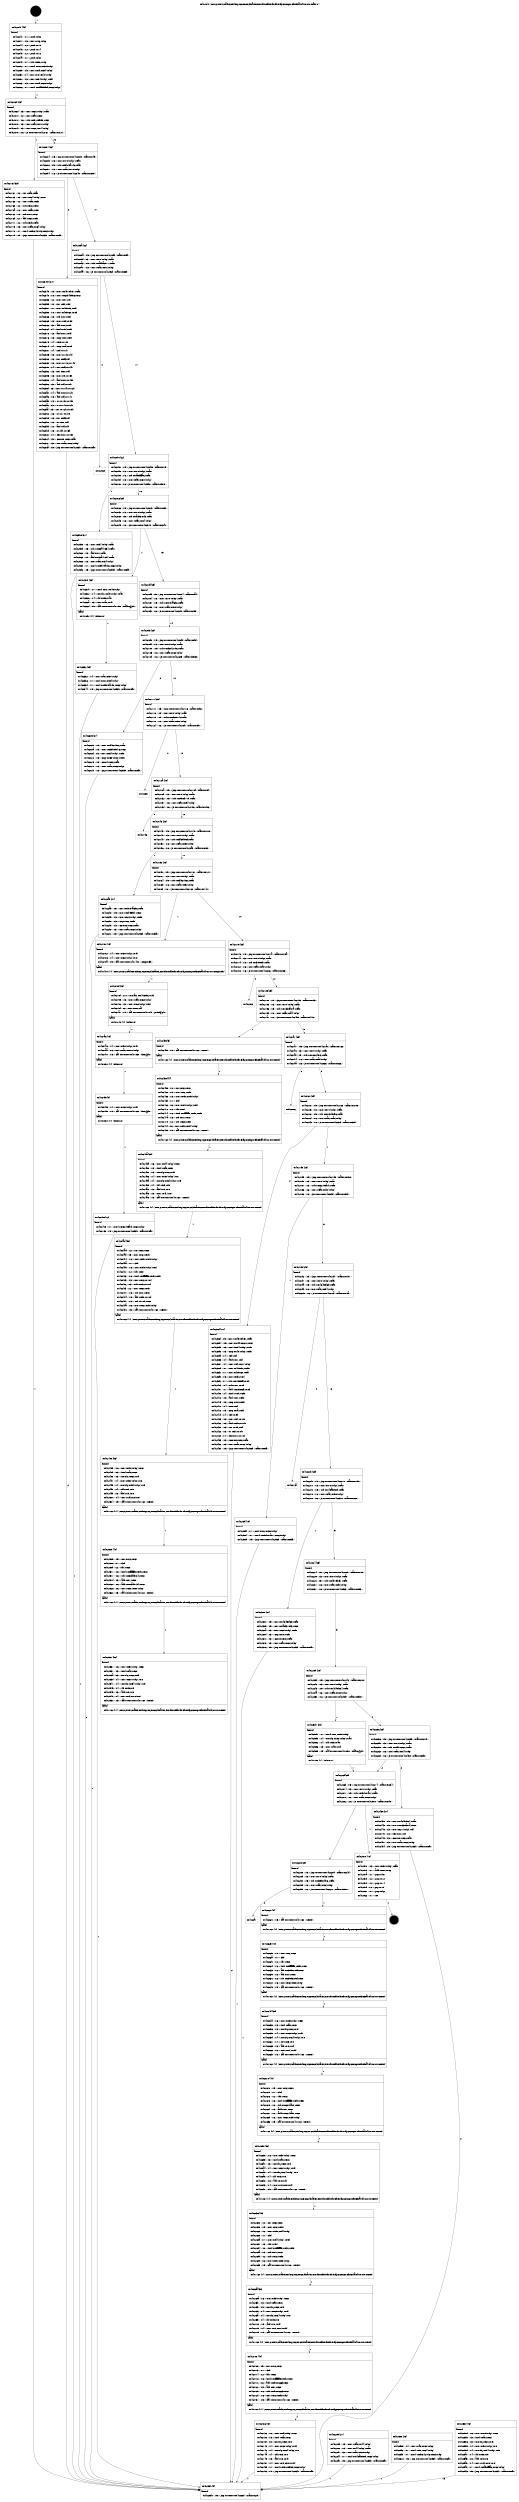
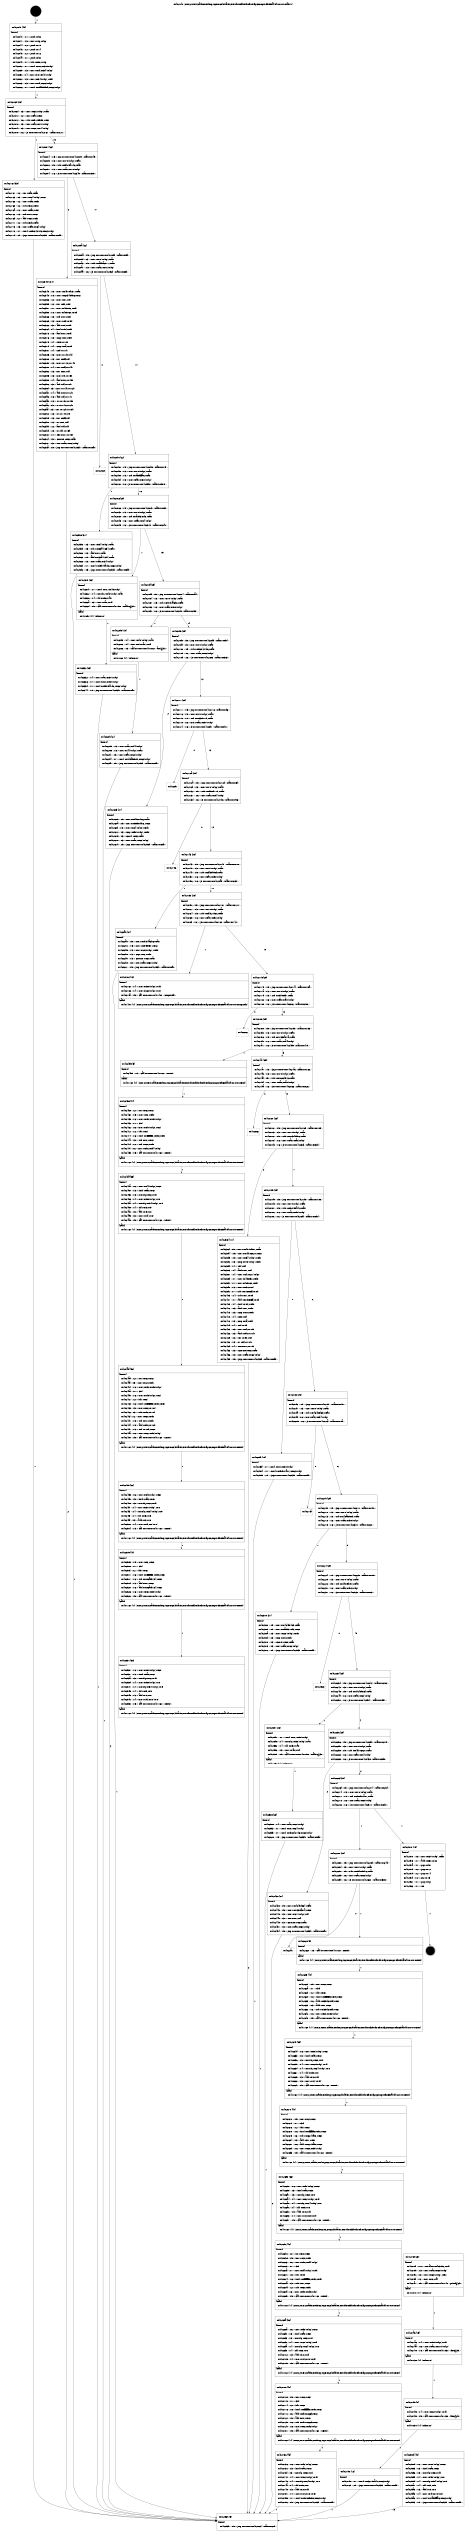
node "0x4022de [13]": added
edge "0x402782 [13]" -> "0x40278f [23]": removed, label "1"
node "0x402923": added
edge "0x4025d7 [23]" -> "0x40226f [25]": now "0x4025d7 [23]" -> "0x4025ee [23]"
